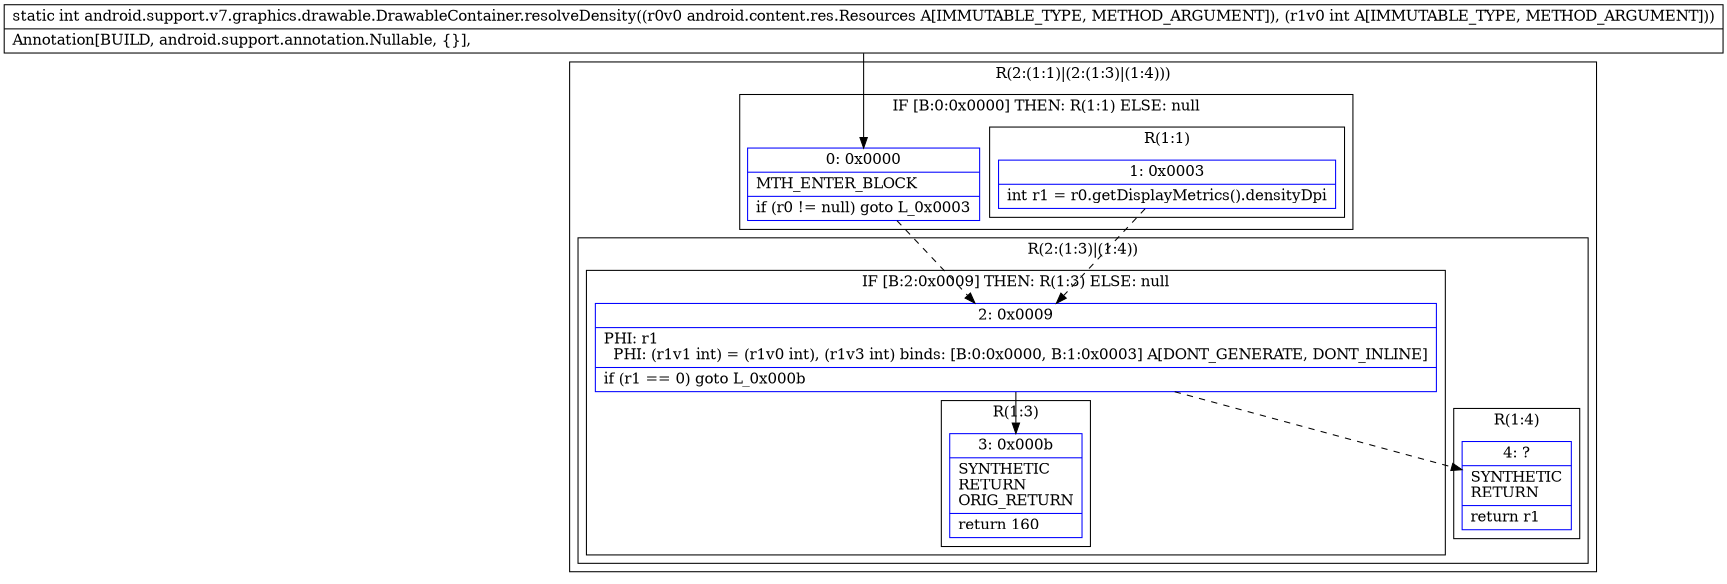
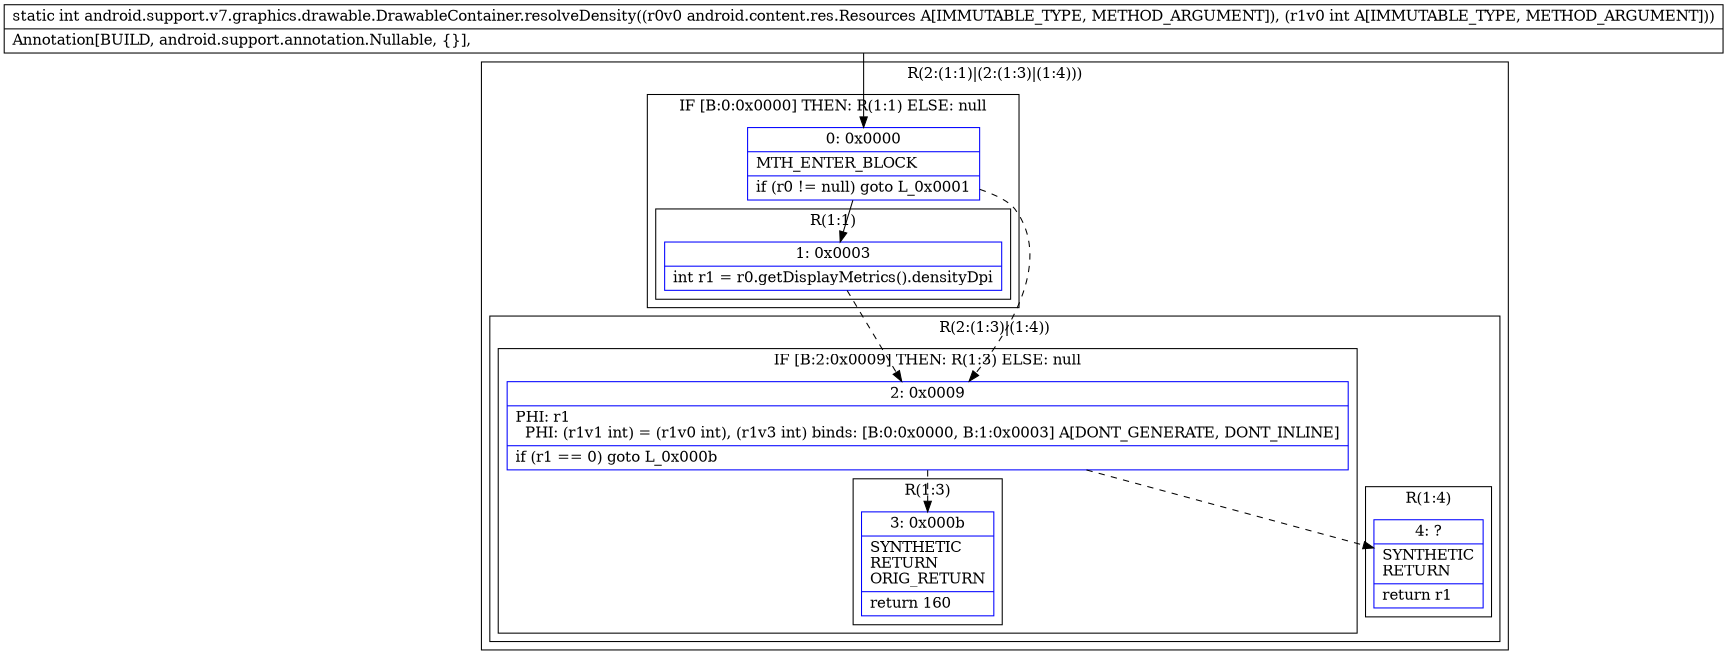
node "0: 0x0000": text "if (r0 != null) goto L_0x0003" -> "if (r0 != null) goto L_0x0001"
edge "0: 0x0000" -> "1: 0x0003": added
edge "2: 0x0009" -> "3: 0x000b": style solid -> dashed
